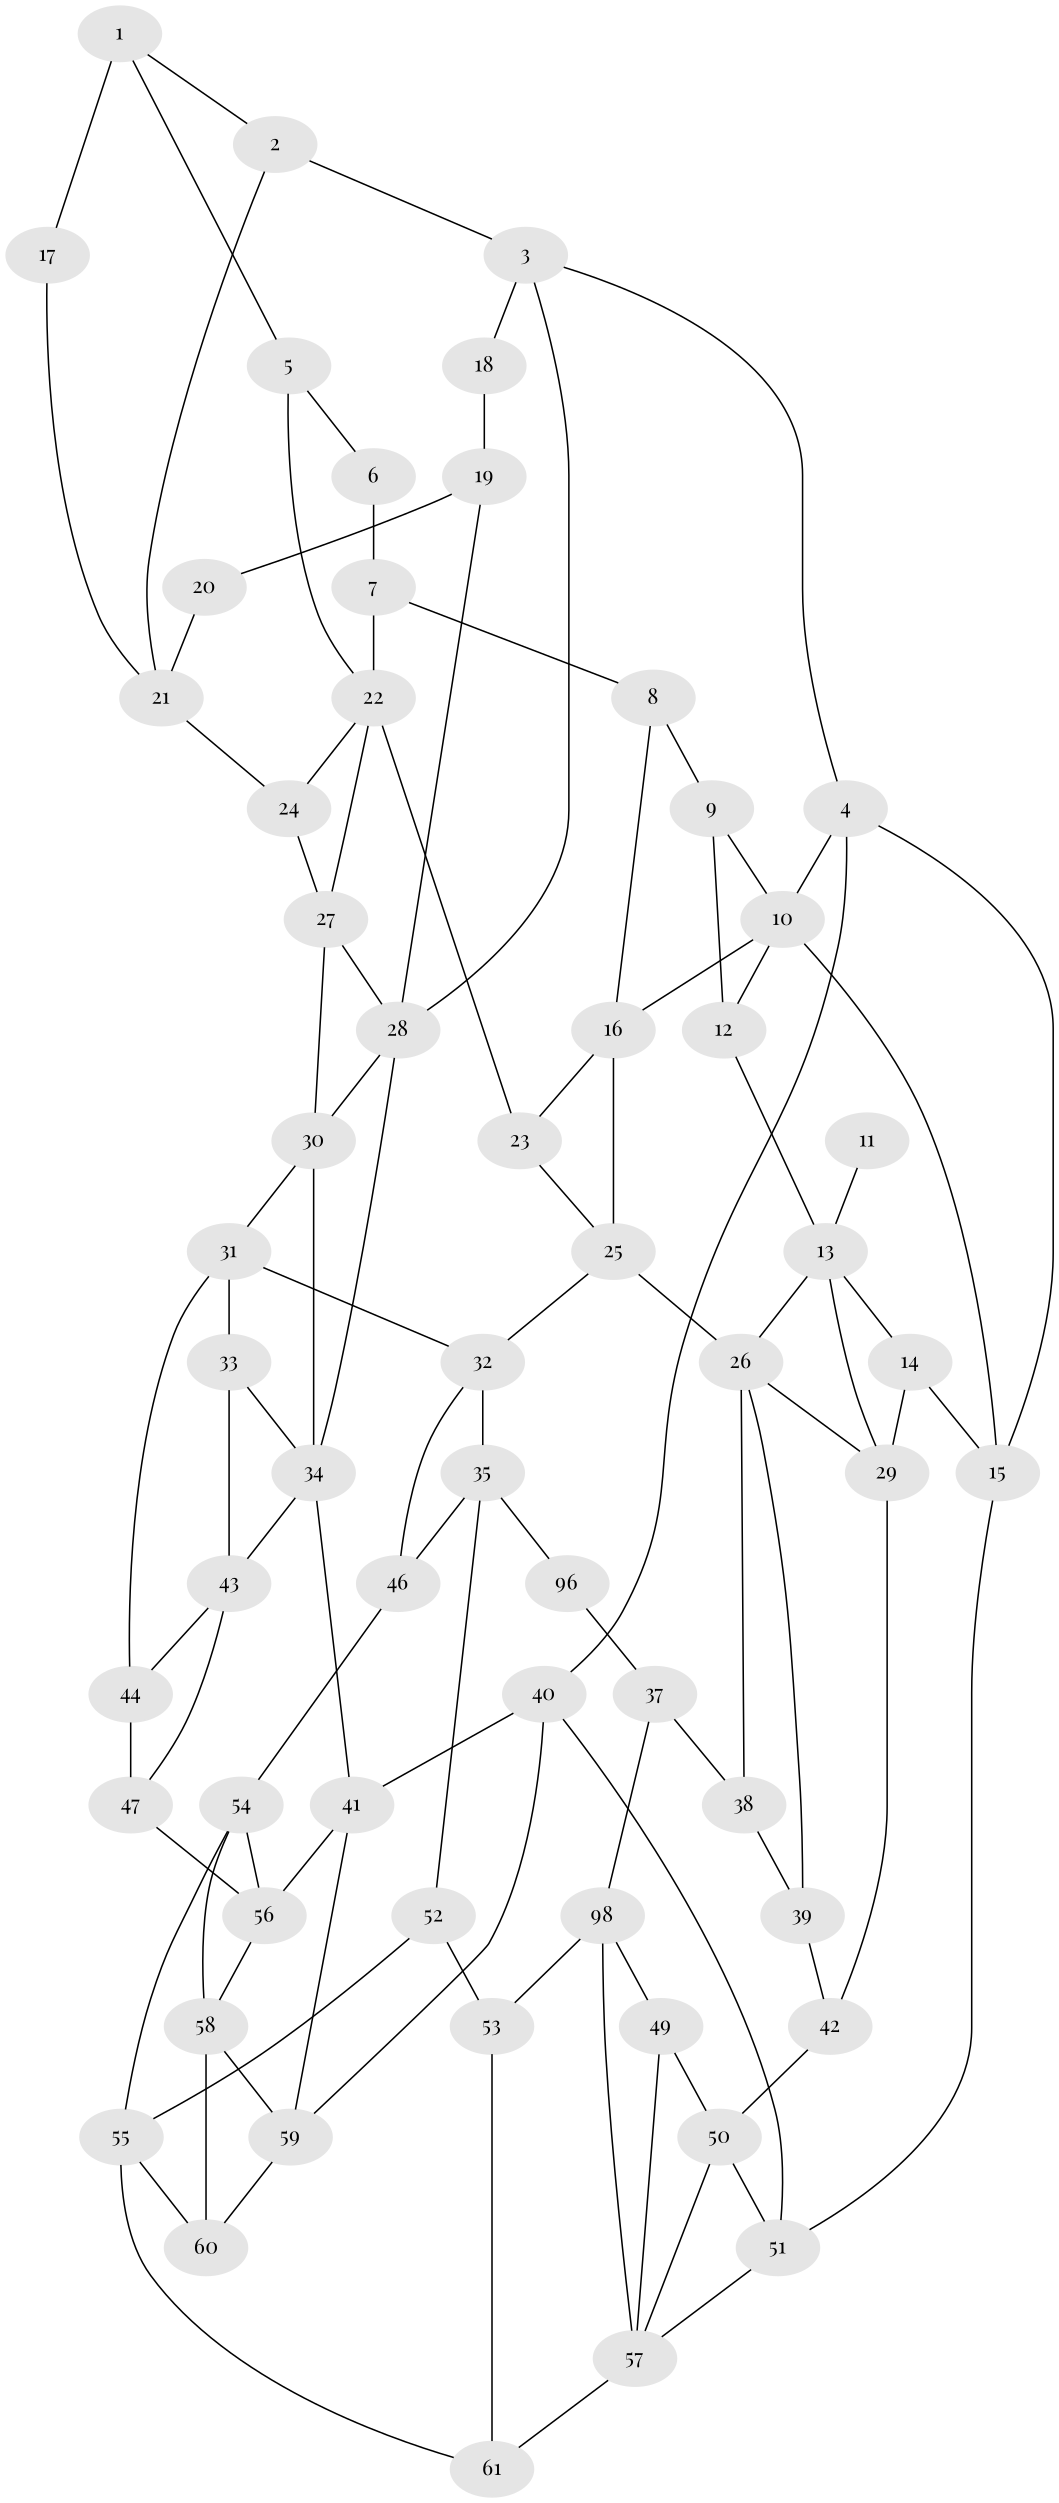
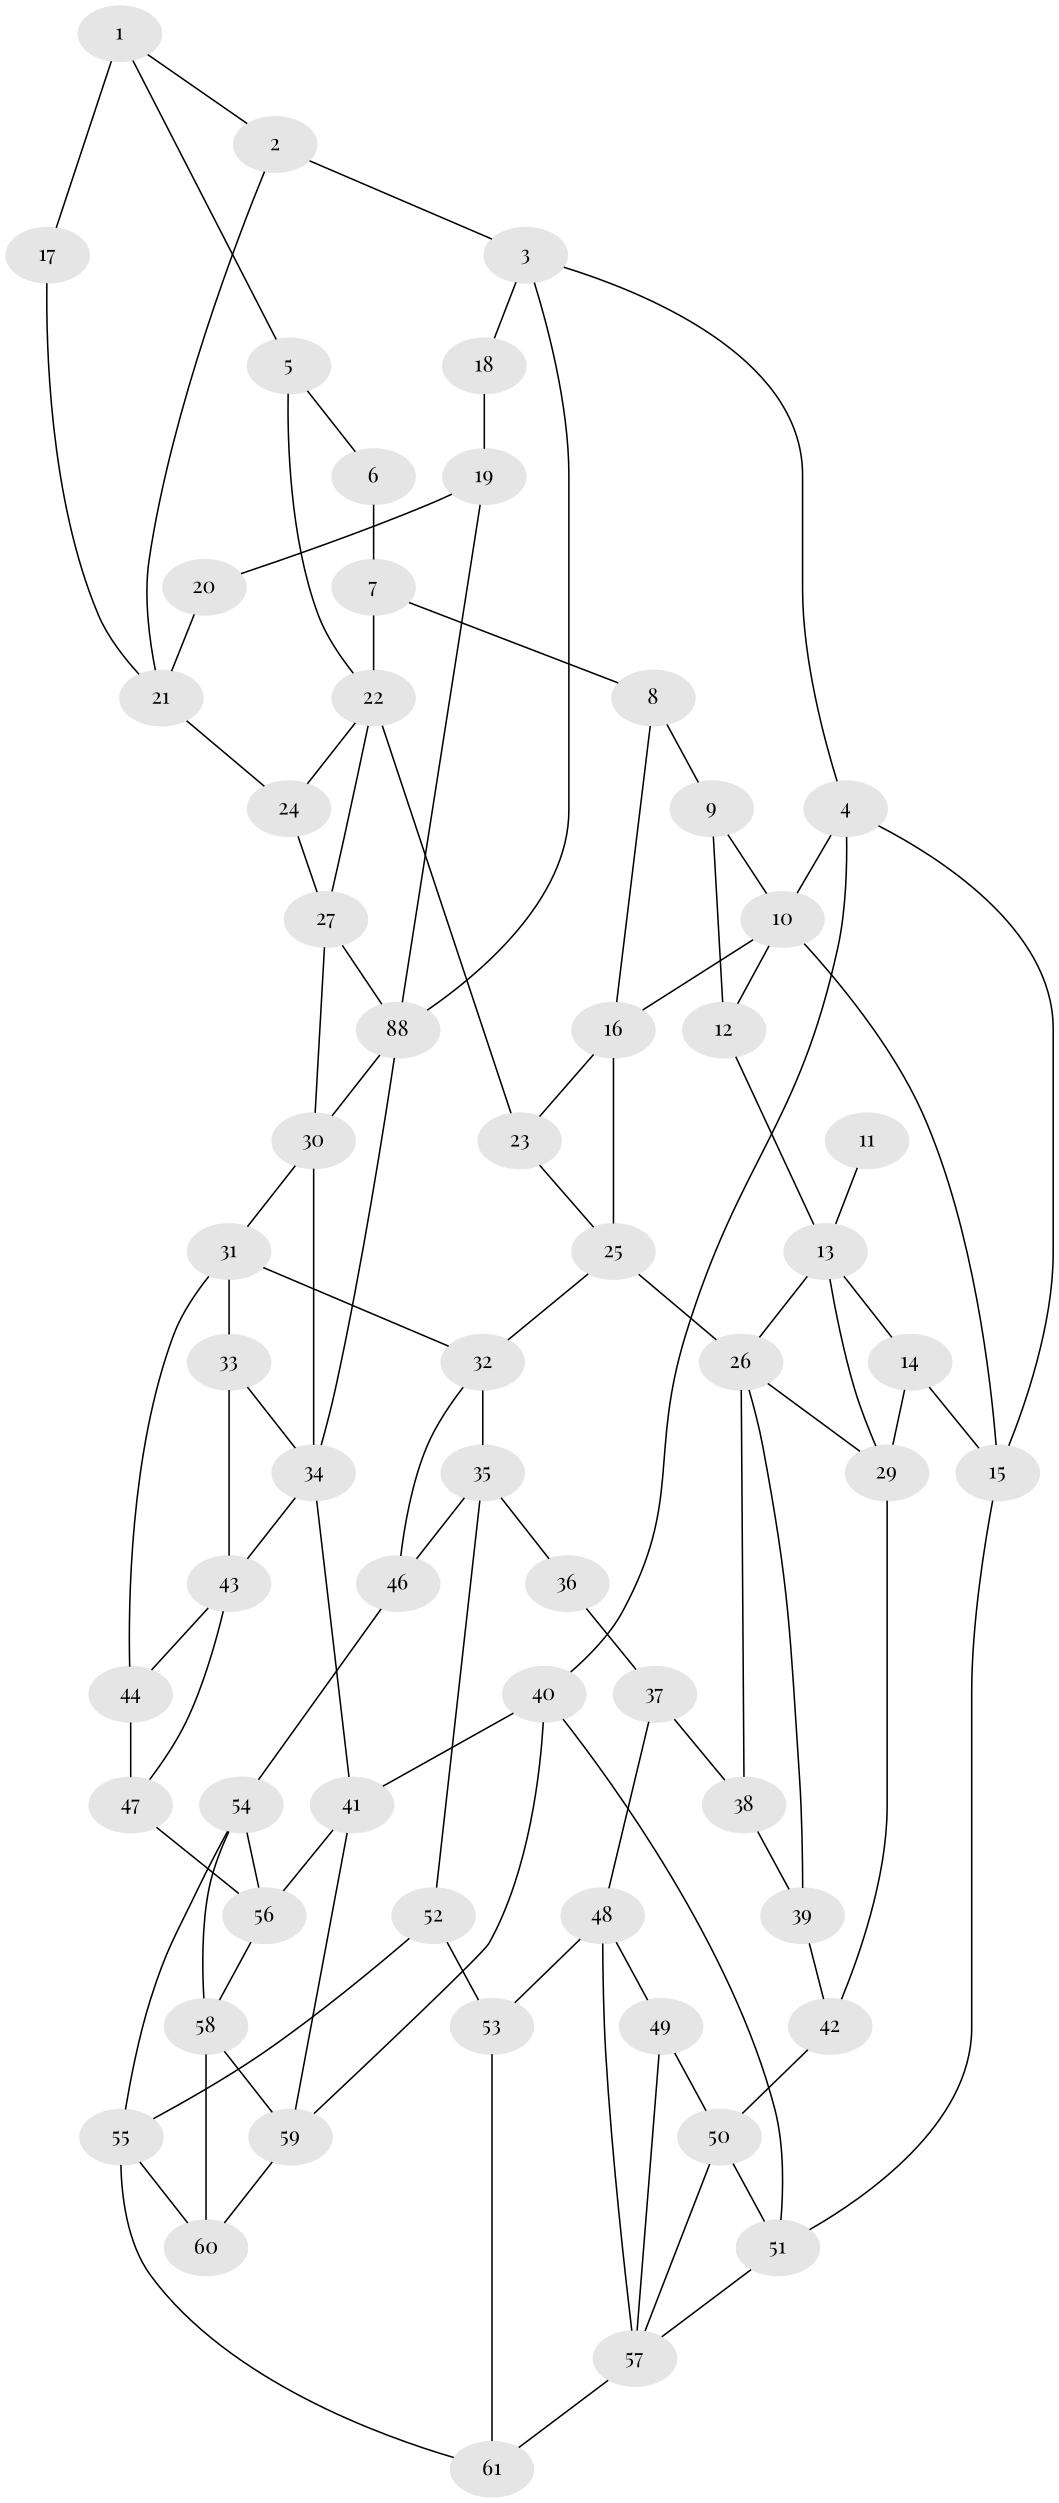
node "28": label "28" -> "88"
node "96": label "96" -> "36"
node "98": label "98" -> "48"
